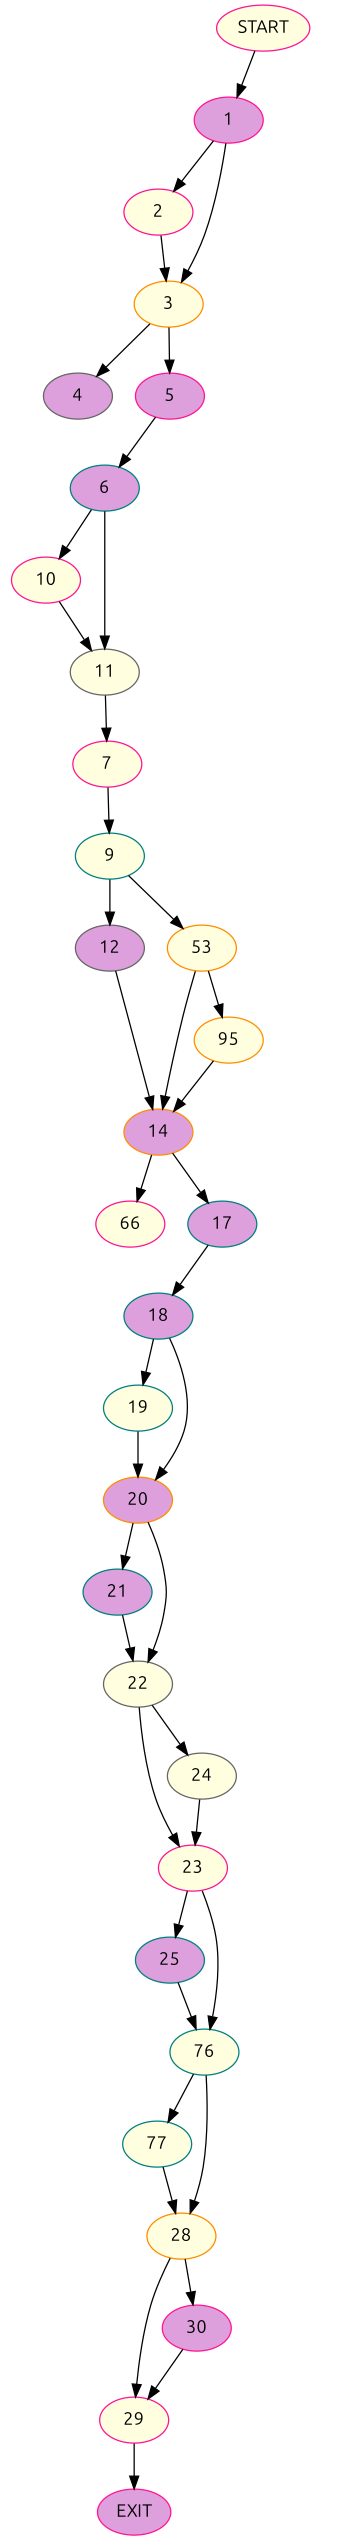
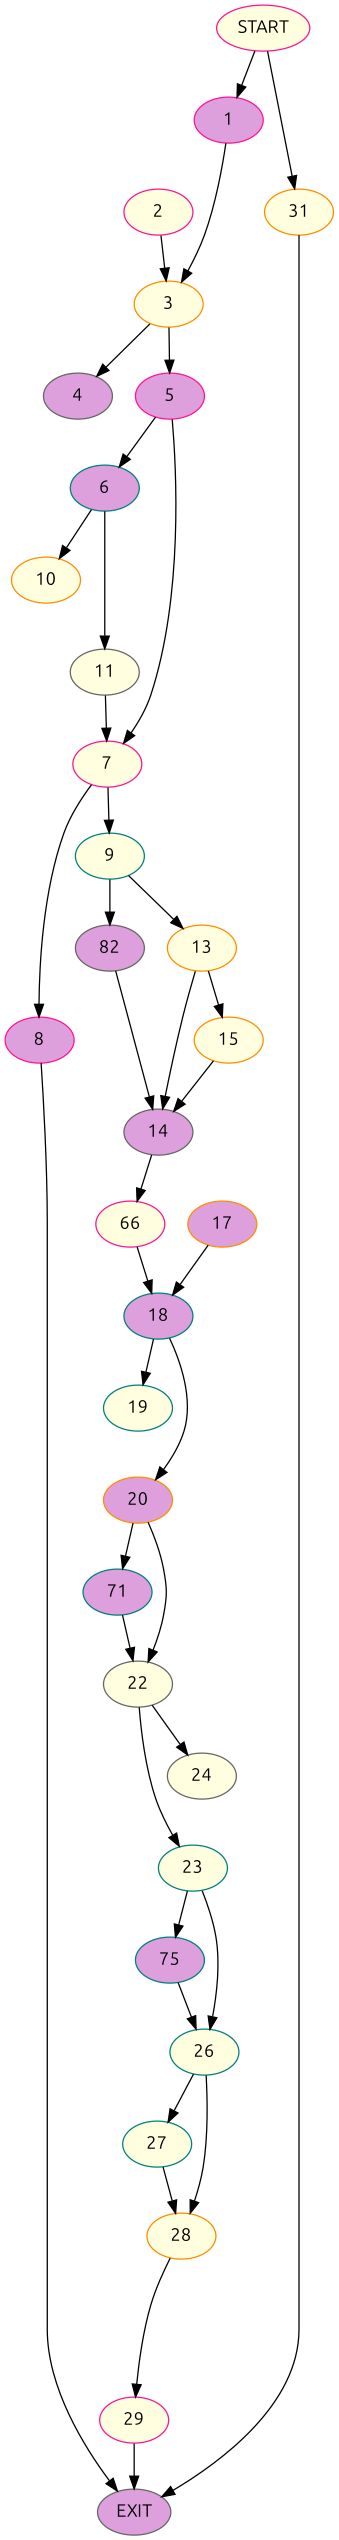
edge "1" -> "2": removed
node "31": added
node "10": color deeppink -> darkorange
edge "5" -> "7": added
edge "10" -> "11": removed
node "12": label "12" -> "82"
node "53": label "53" -> "13"
node "8": added
node "95": label "95" -> "15"
node "14": color darkorange -> gray40
edge "14" -> "17": removed
node "17": color teal -> darkorange
edge "66" -> "18": added
edge "19" -> "20": removed
node "21": label "21" -> "71"
edge "24" -> "23": removed
node "23": color deeppink -> teal
node "25": label "25" -> "75"
node "76": label "76" -> "26"
node "77": label "77" -> "27"
node "30": removed
node "EXIT": color deeppink -> gray40
